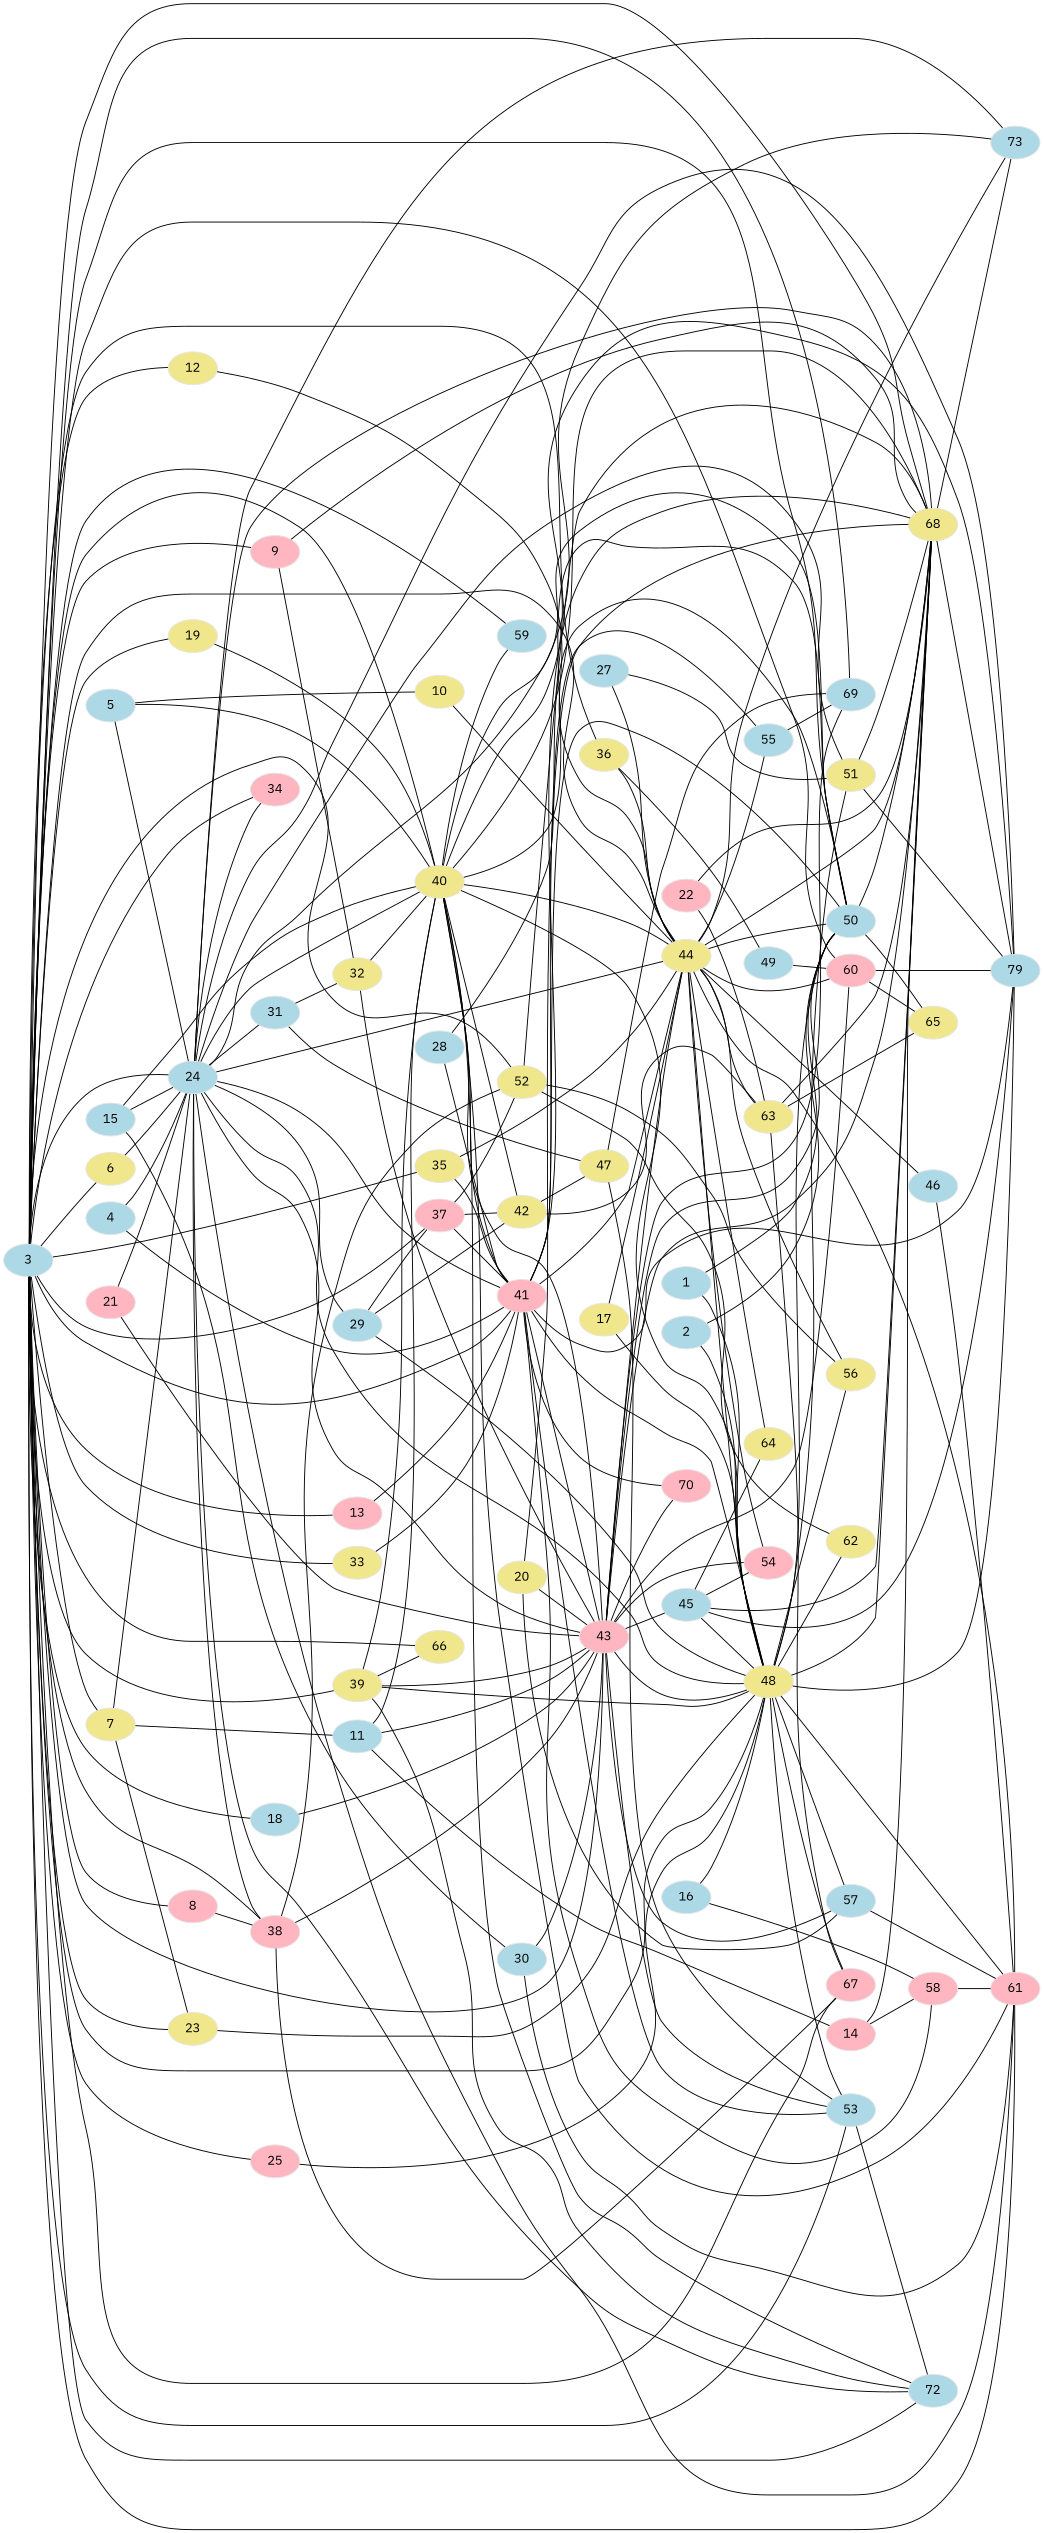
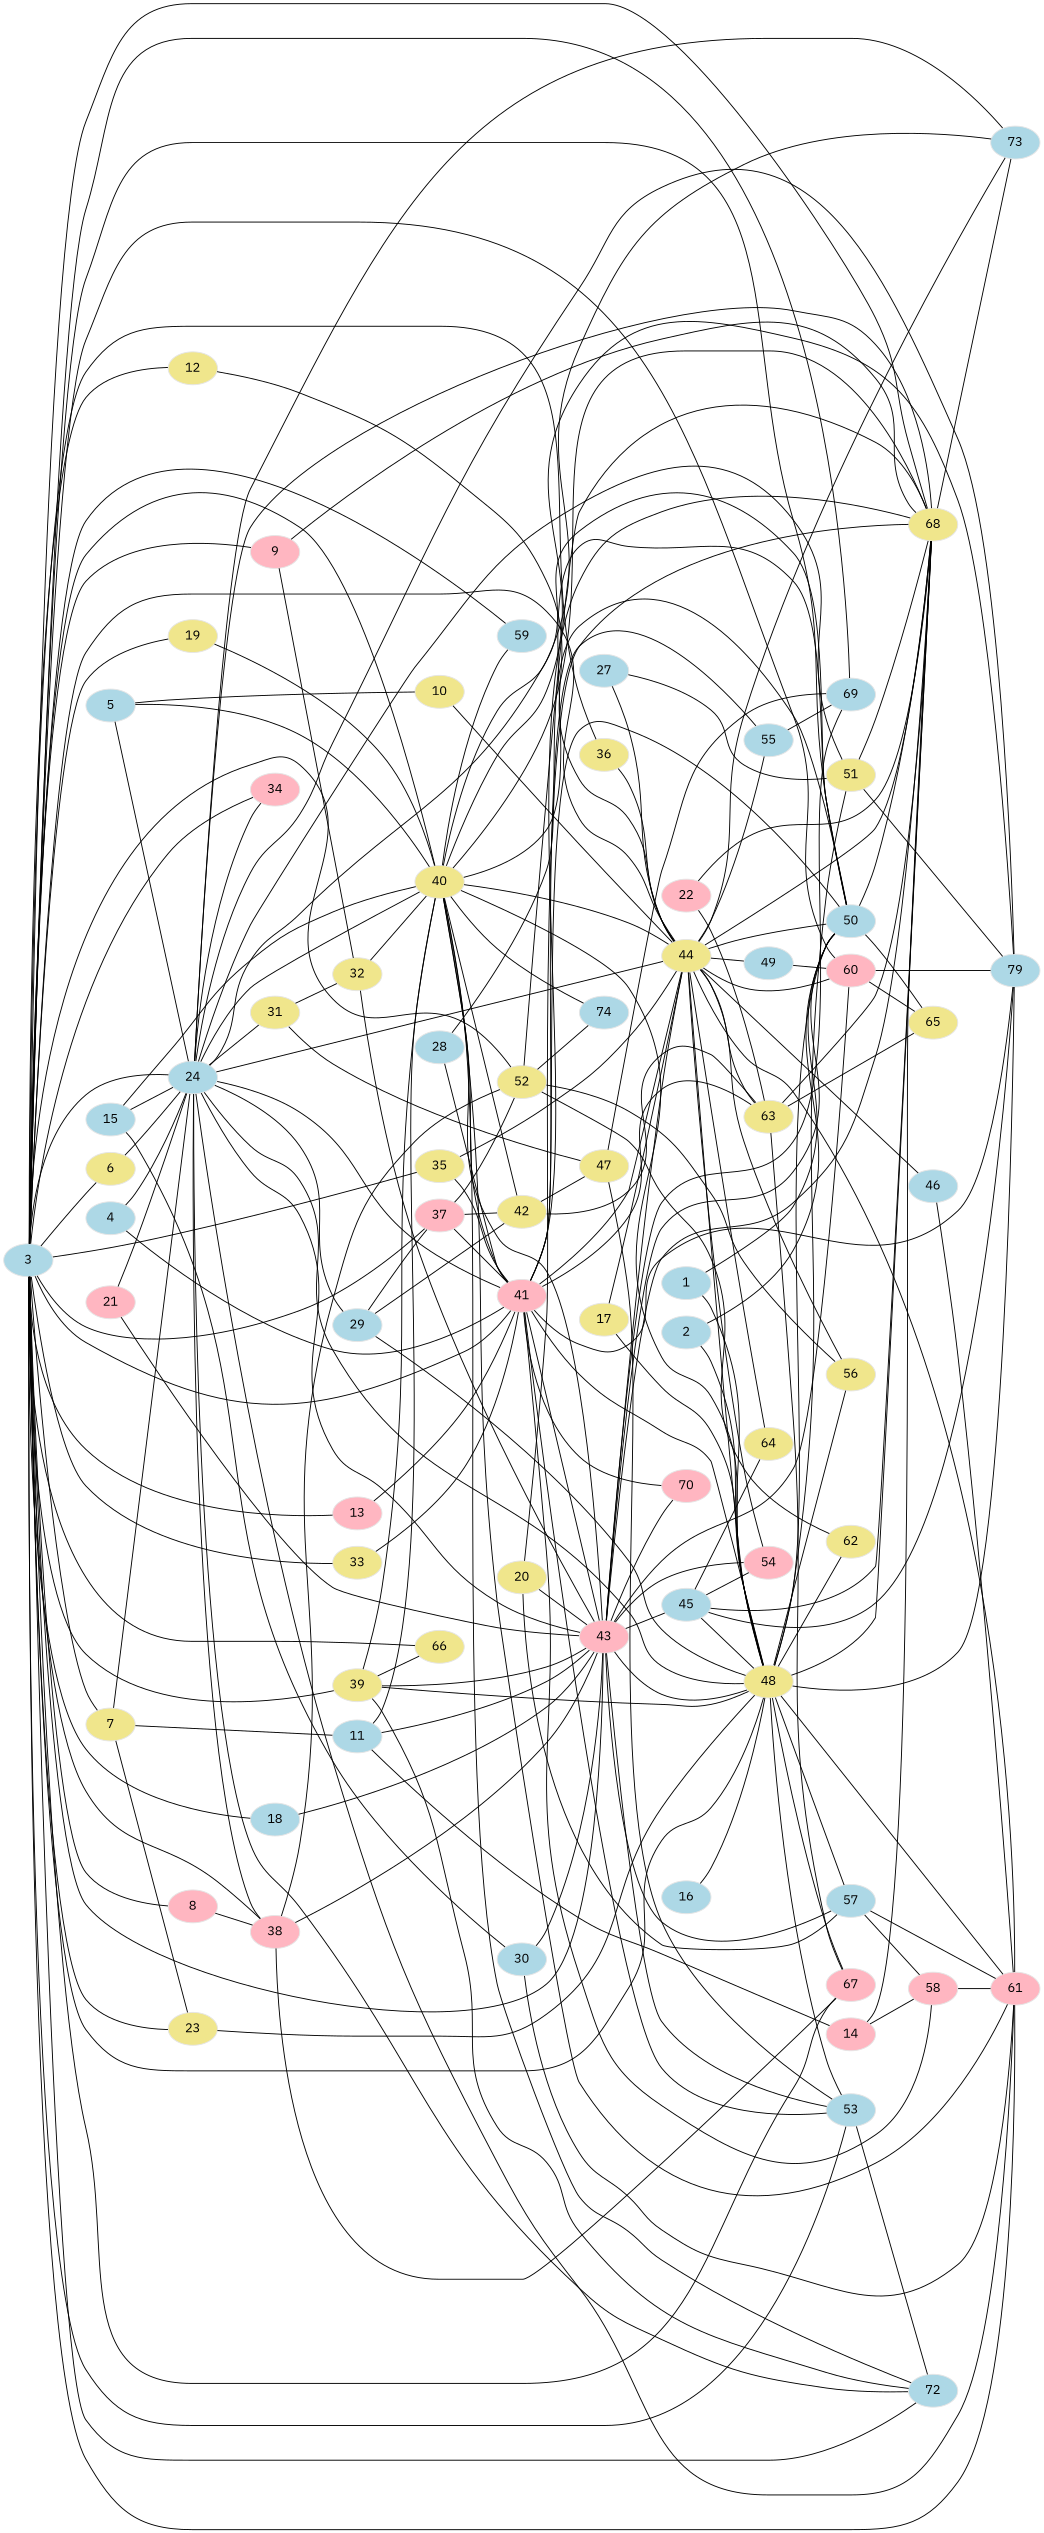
edge "68" -- "79": removed
edge "36" -- "49": now "44" -- "49"
node "31": fillcolor lightblue -> khaki
node "74": added
edge "63" -- "41": added
edge "16" -- "58": now "57" -- "58"
node "25": removed
